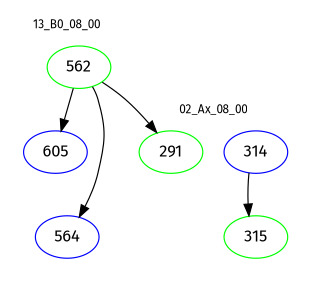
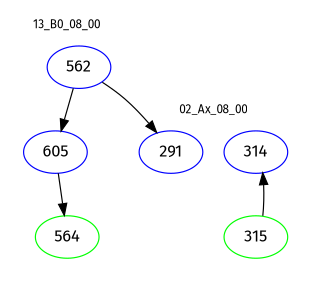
node "562": color green -> blue
edge "562" -> "564": now "605" -> "564"
node "291": color green -> blue
edge "314" -> "315": reversed
node "564": color blue -> green
